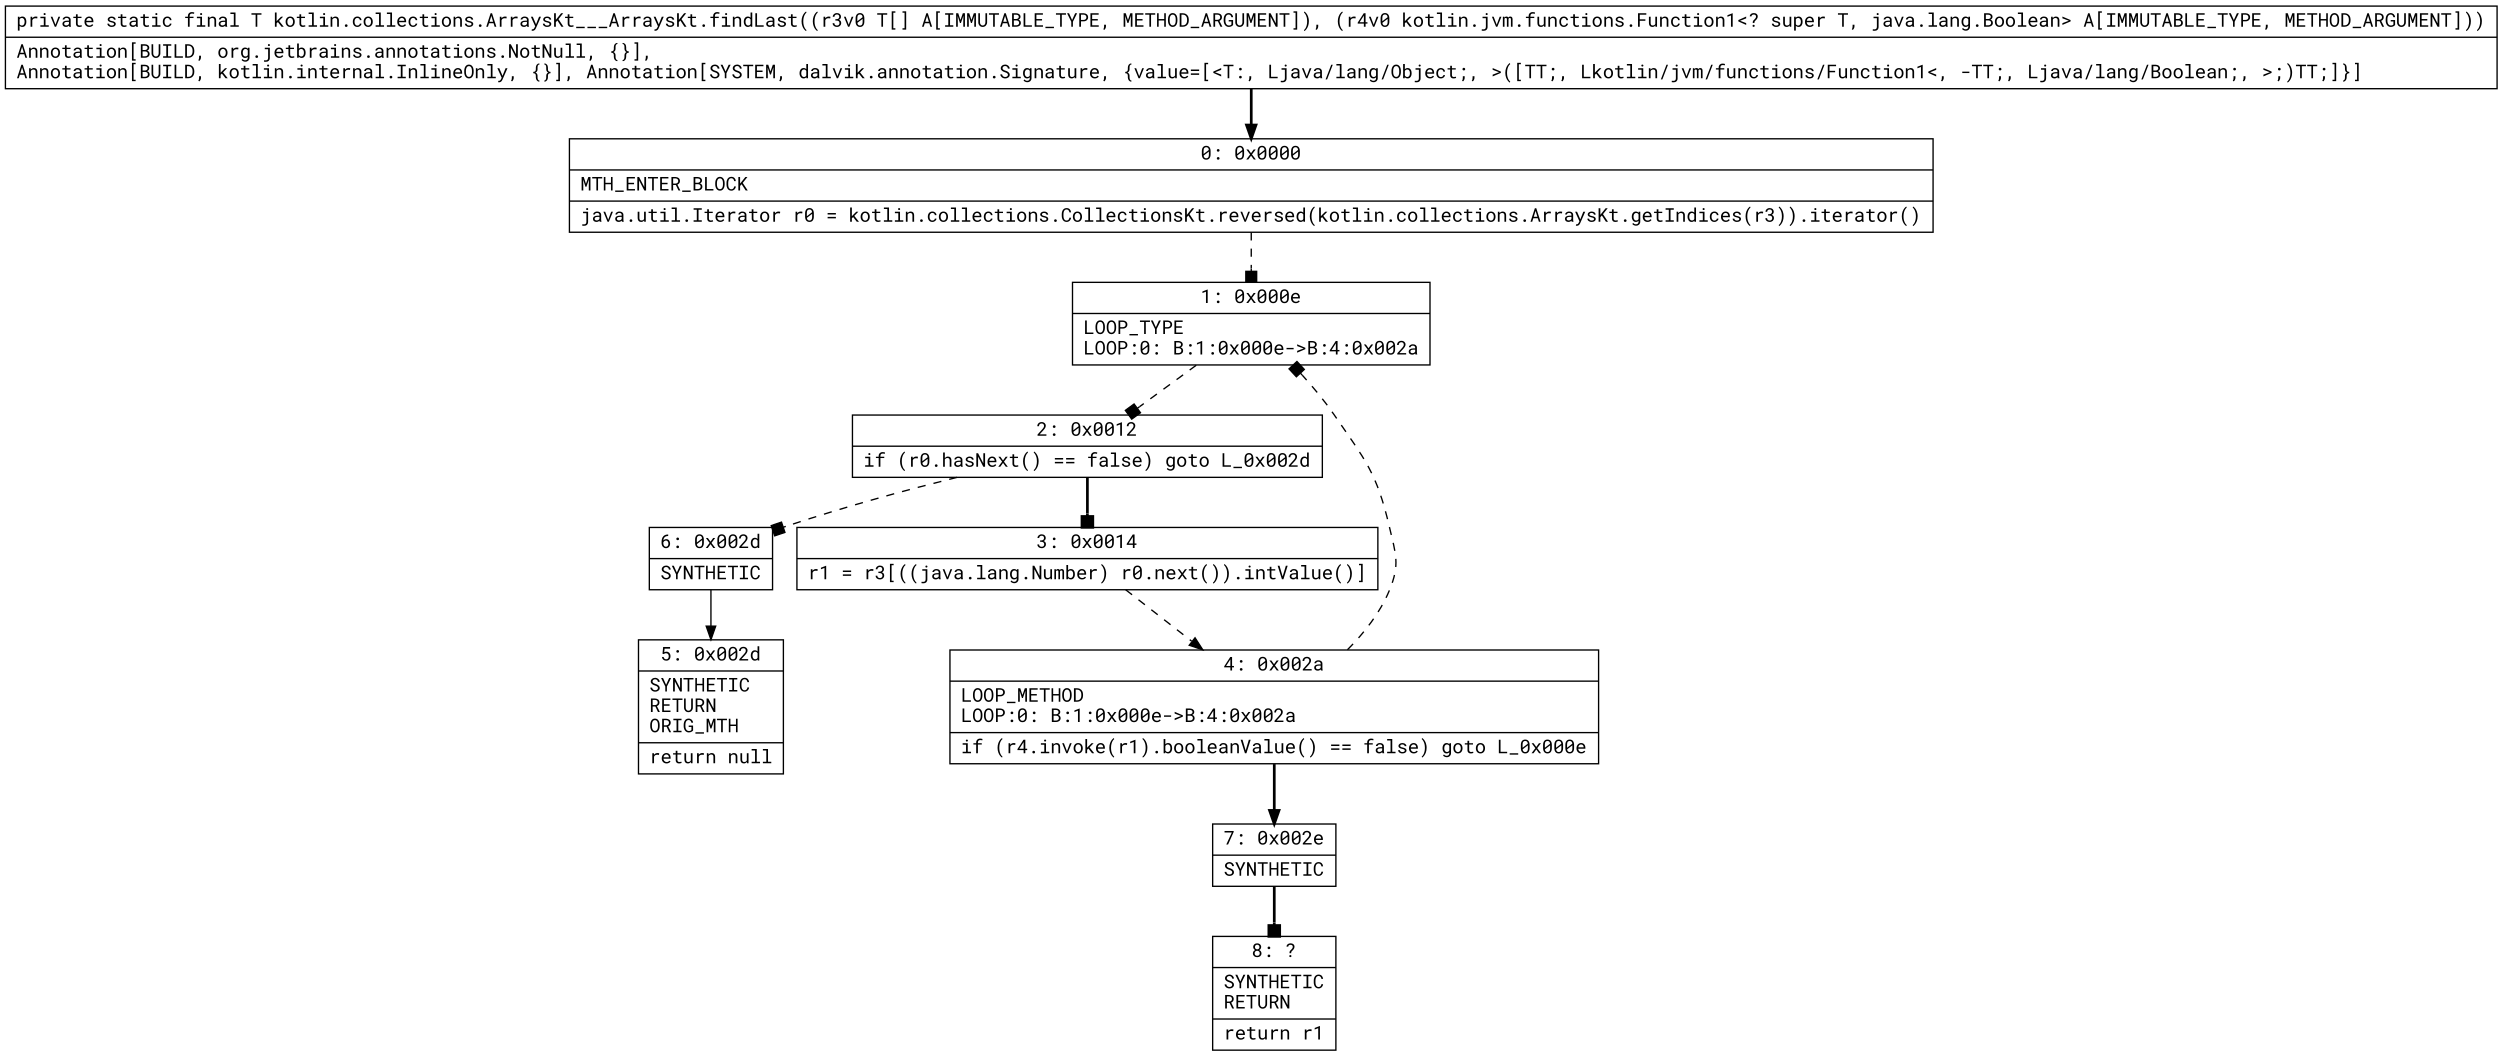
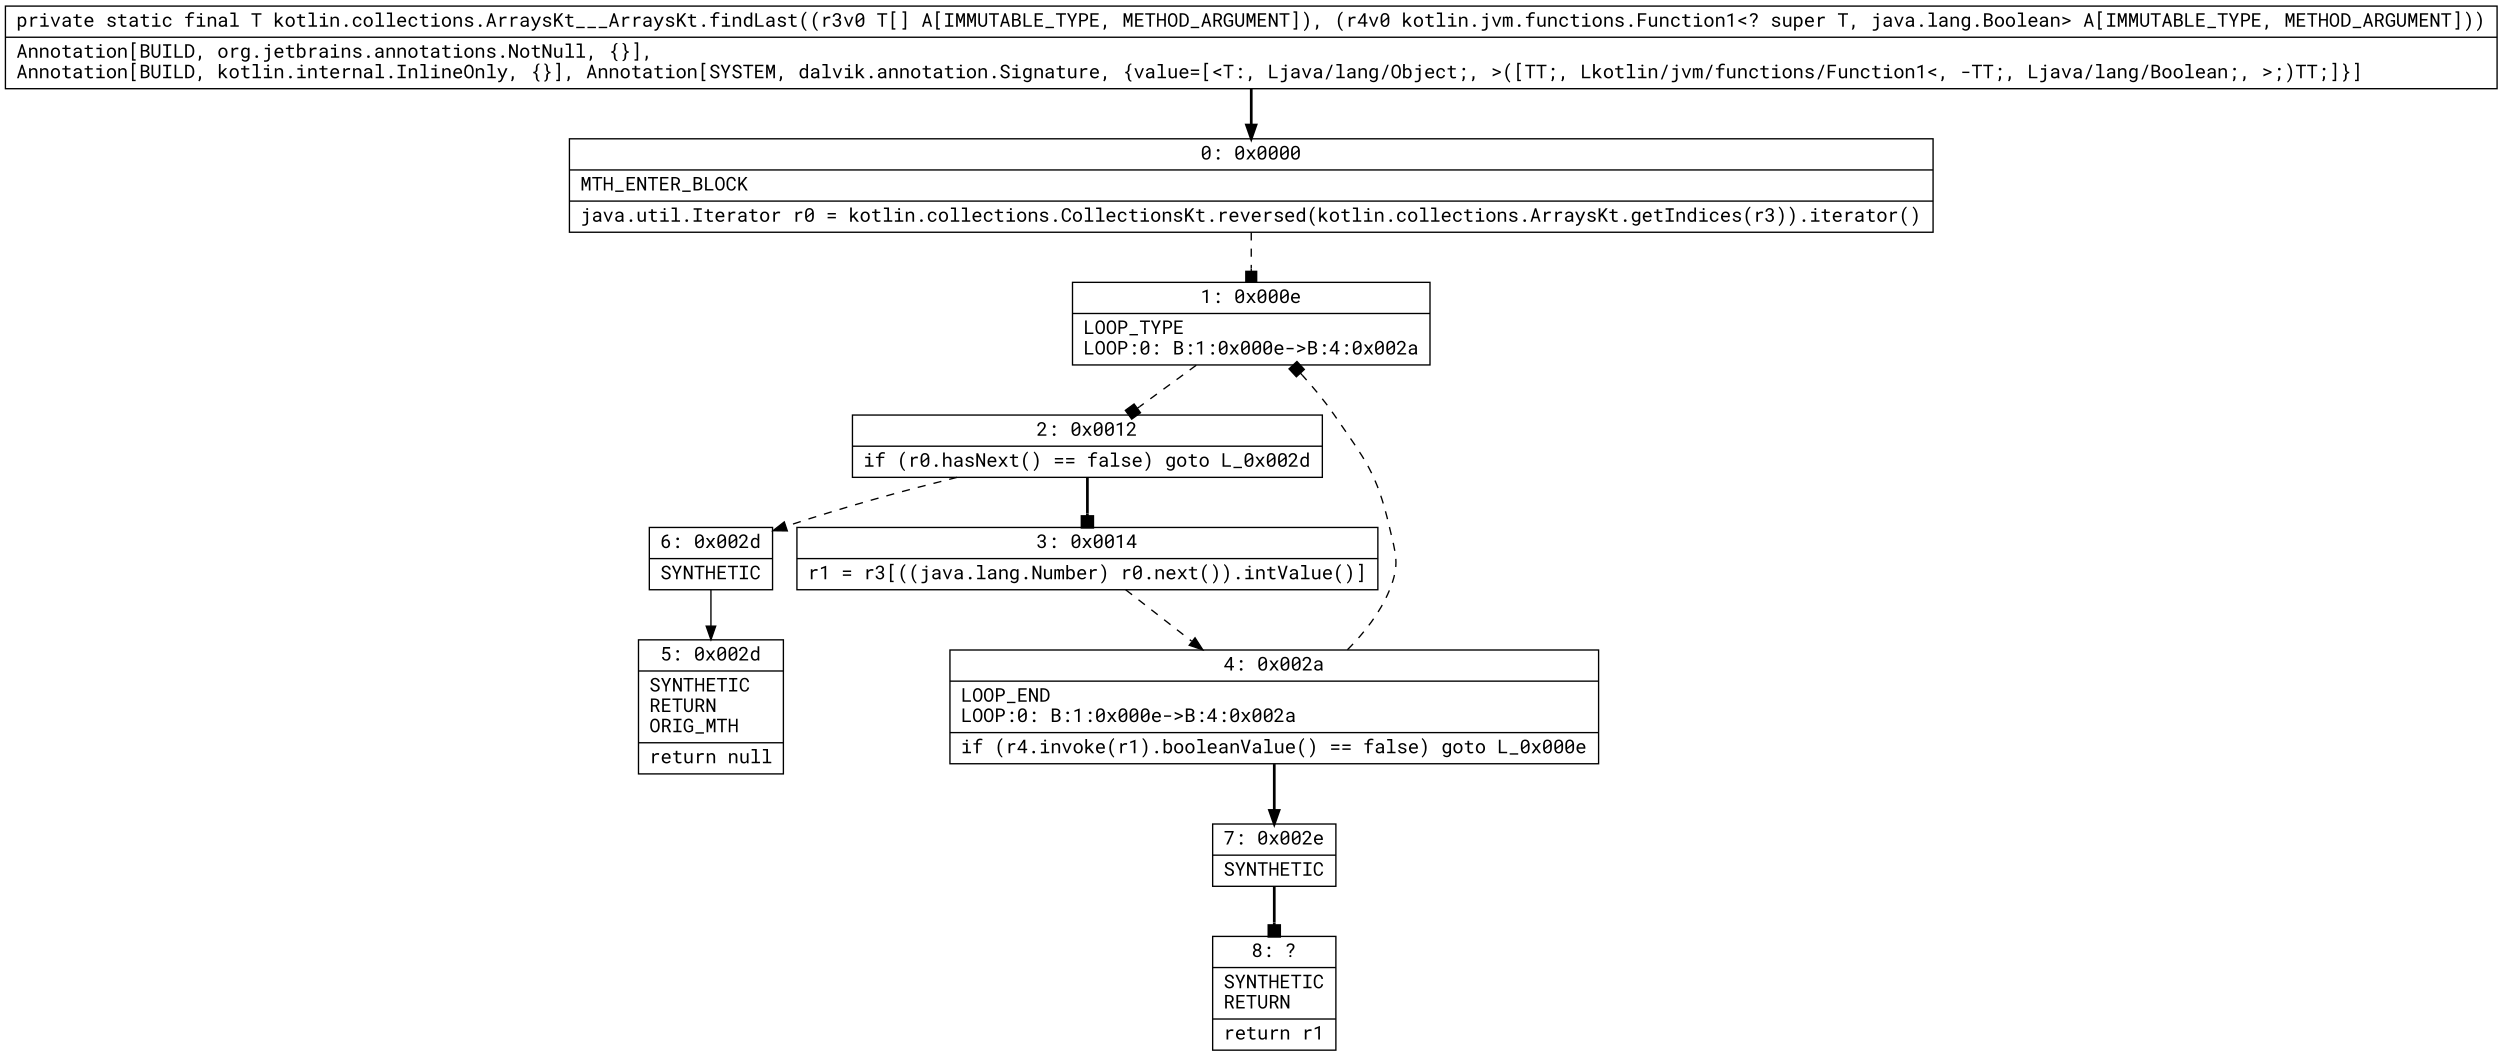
edge "2: 0x0012" -> "6: 0x002d": arrowhead box -> normal
node "4: 0x002a": text "LOOP_METHOD" -> "LOOP_END"
